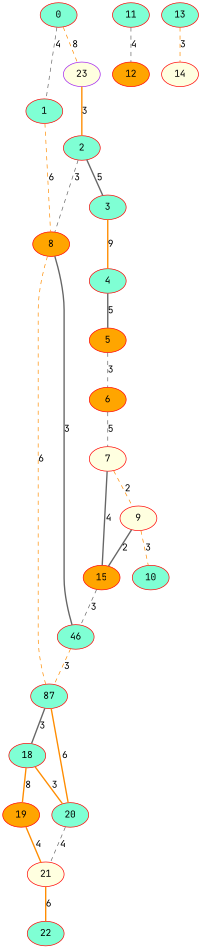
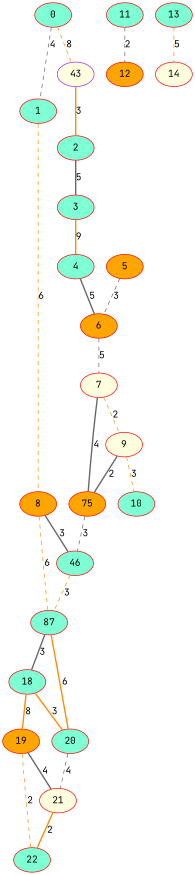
edge "11" -- "12": label "4" -> "2"
edge "13" -- "14": label "3" -> "5"
node "23": label "23" -> "43"
edge "2" -- "8": removed, label "3"
edge "4" -- "5": now "4" -- "6"
node "15": label "15" -> "75"
edge "19" -- "22": added, label "2"
edge "19" -- "21": color darkorange -> gray40
edge "21" -- "22": label "6" -> "2"
